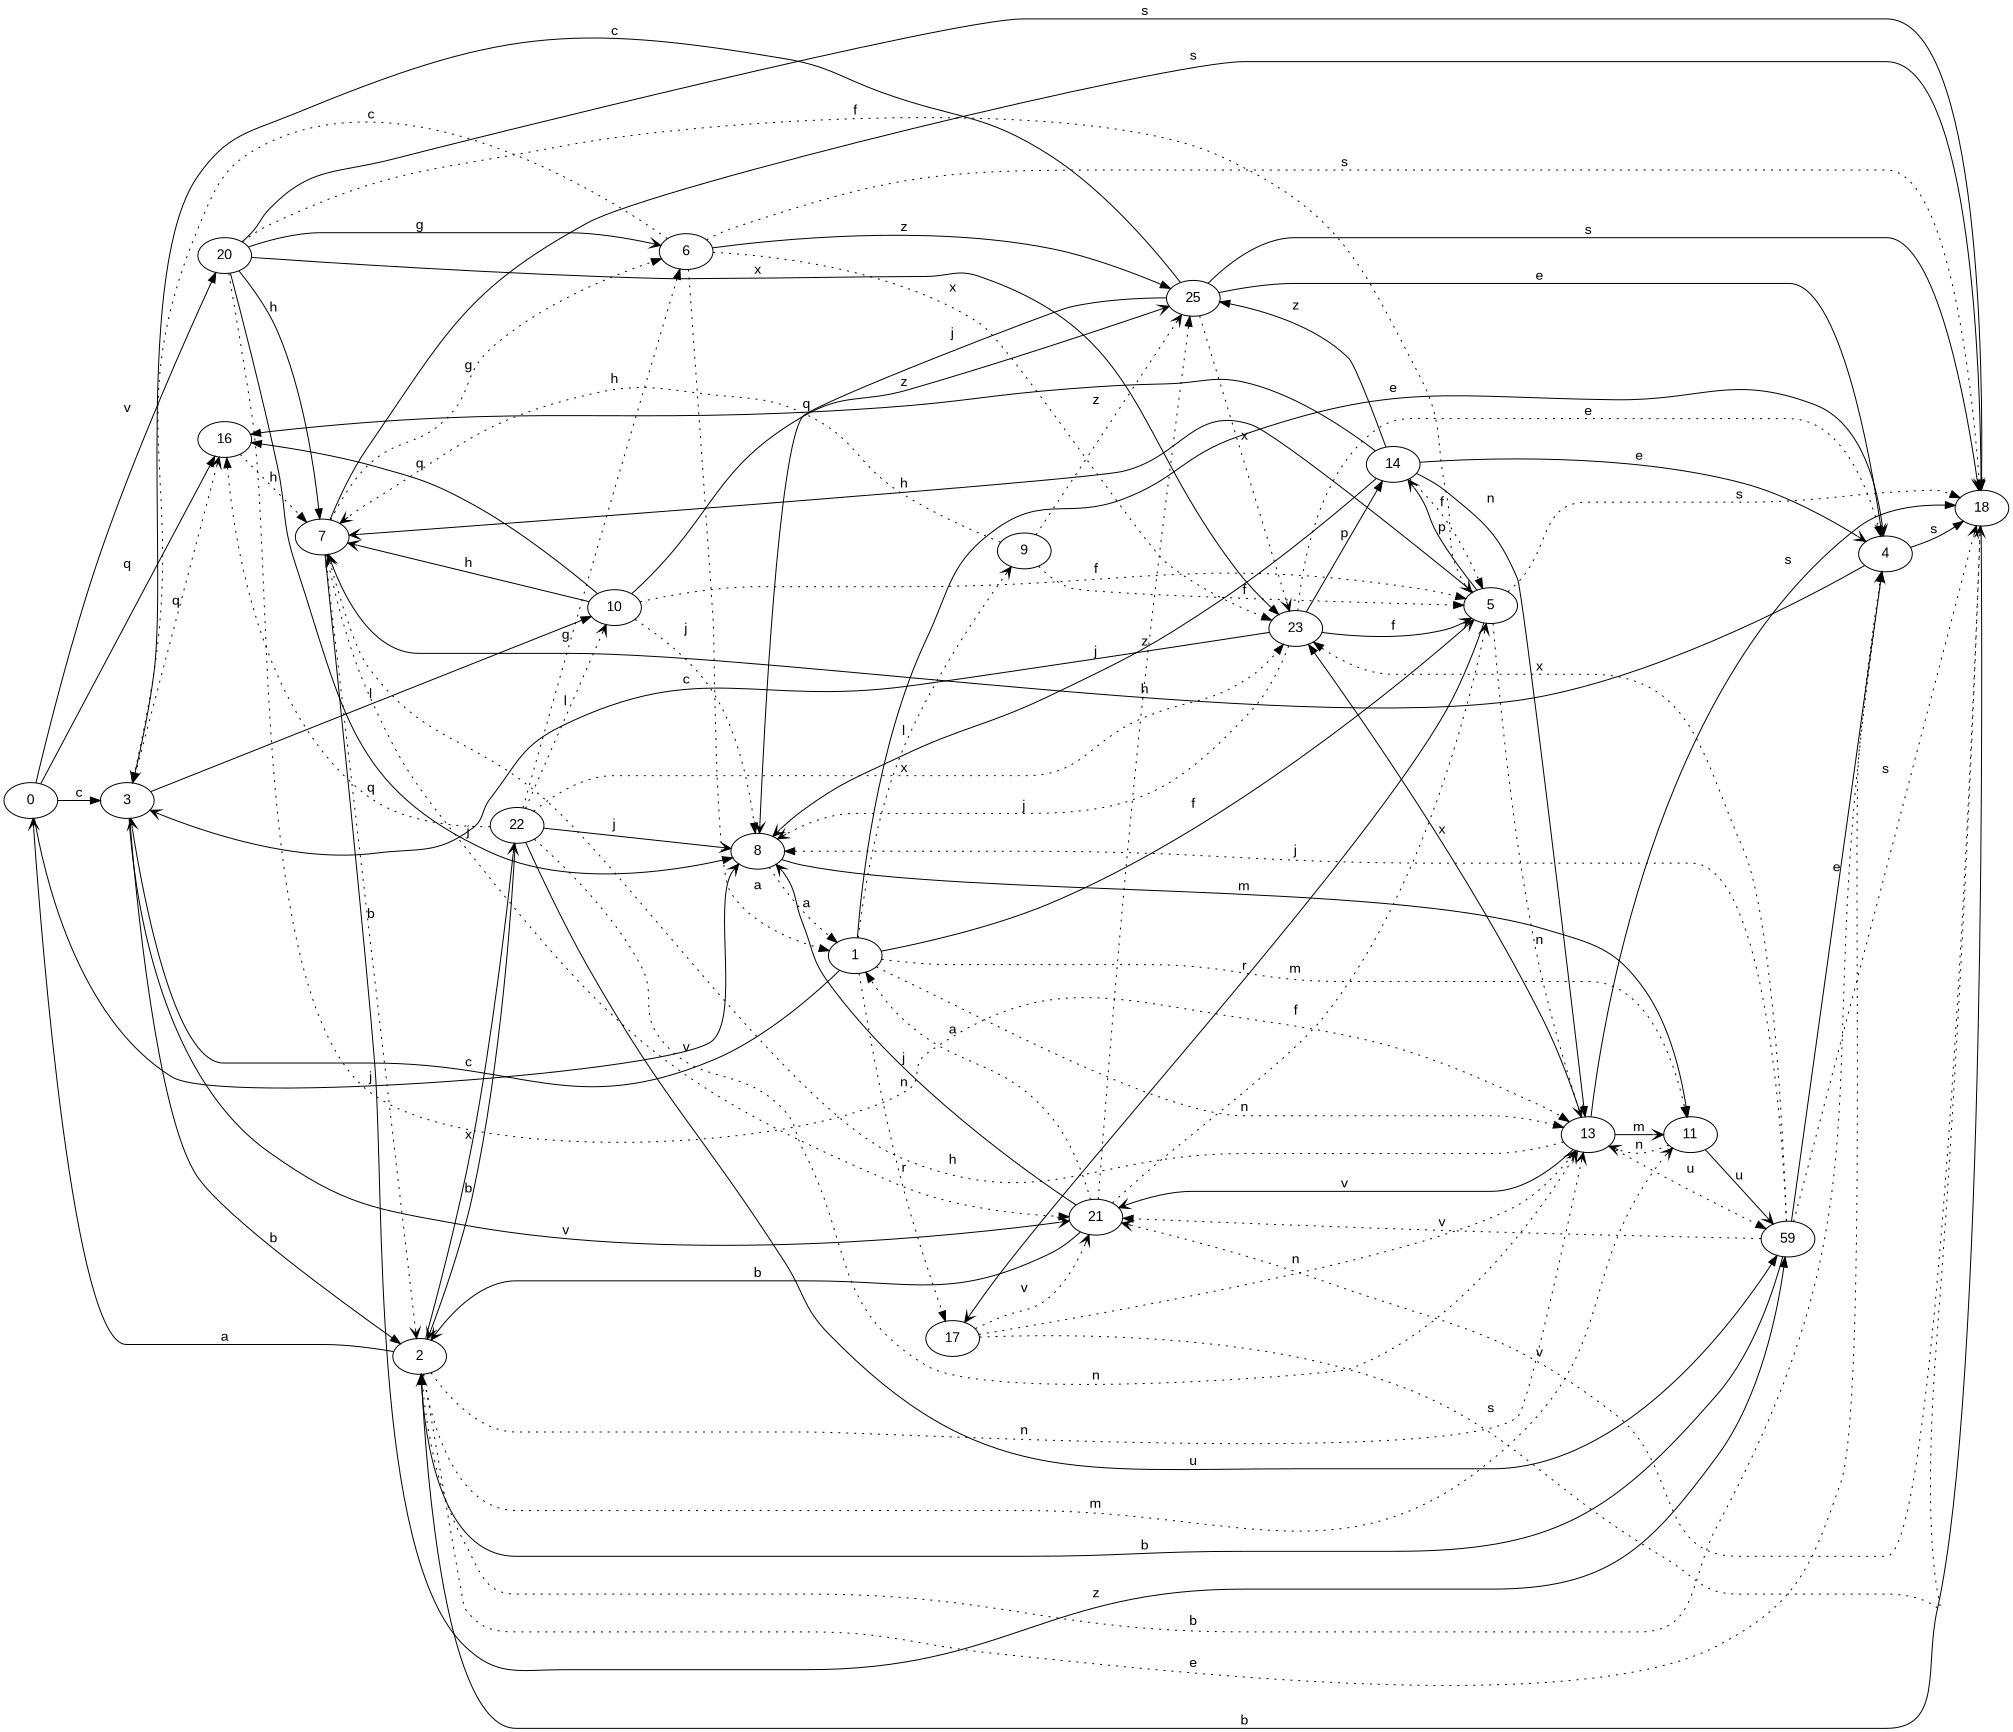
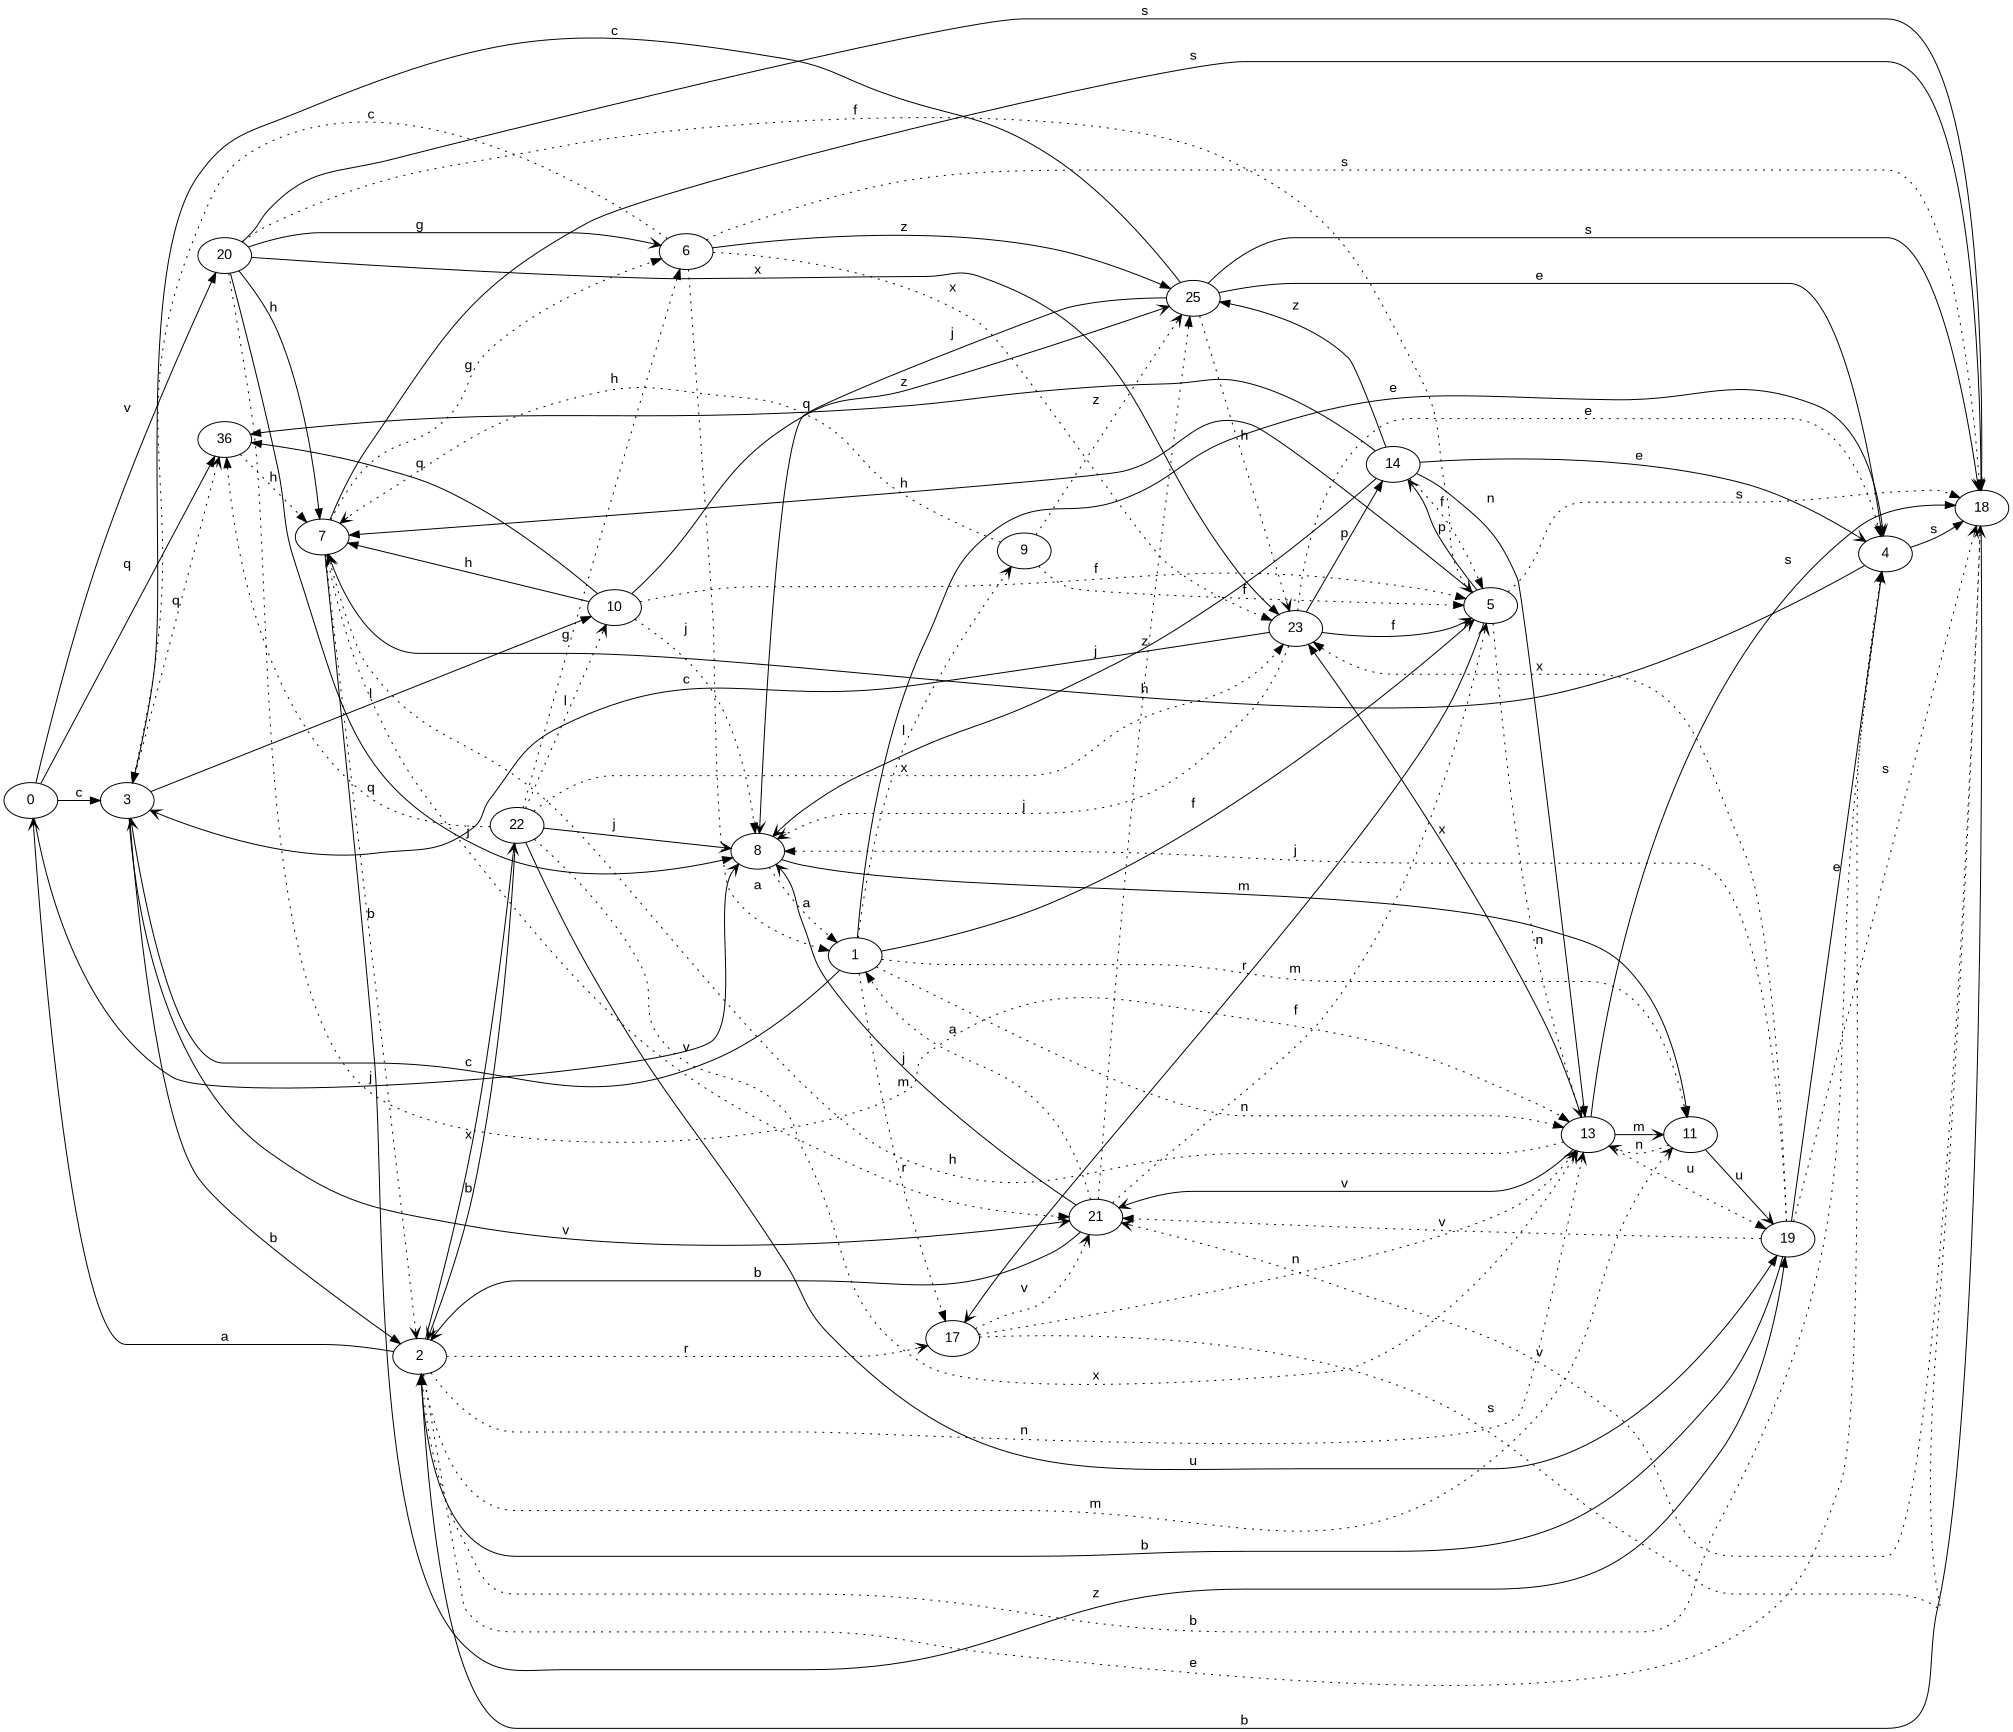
edge "25" -> "3": arrowhead vee -> normal
edge "25" -> "23": label "x" -> "h"
node "16": label "16" -> "36"
edge "5" -> "7": arrowhead vee -> normal
edge "10" -> "7": arrowhead vee -> normal
edge "20" -> "13": label "n" -> "m"
node "59": label "59" -> "19"
edge "2" -> "17": added, label "r"
edge "22" -> "13": label "n" -> "x"
